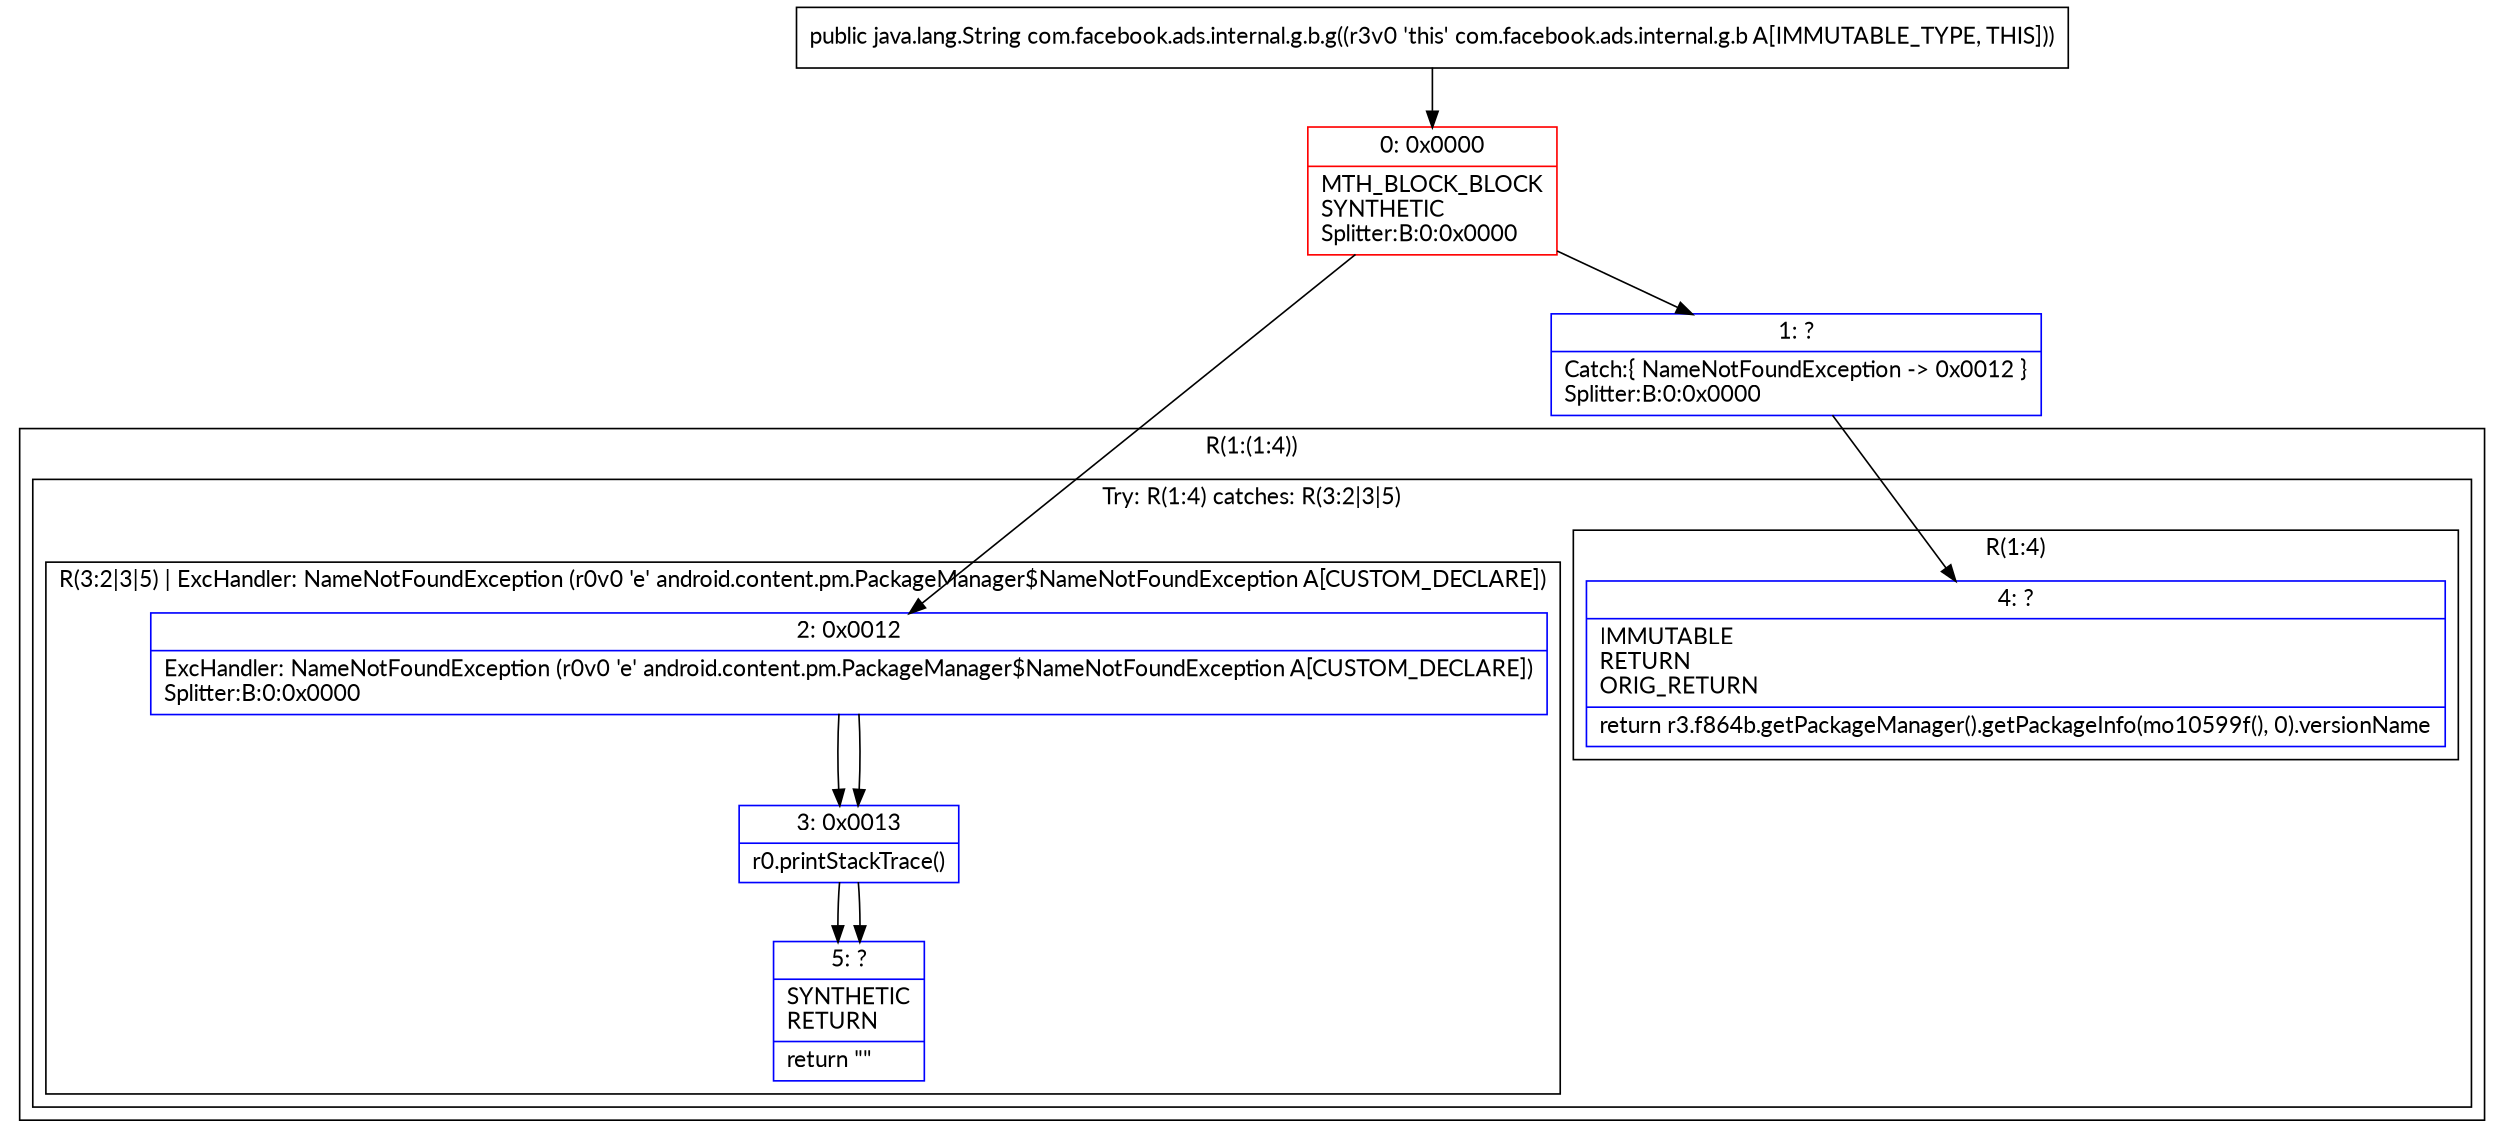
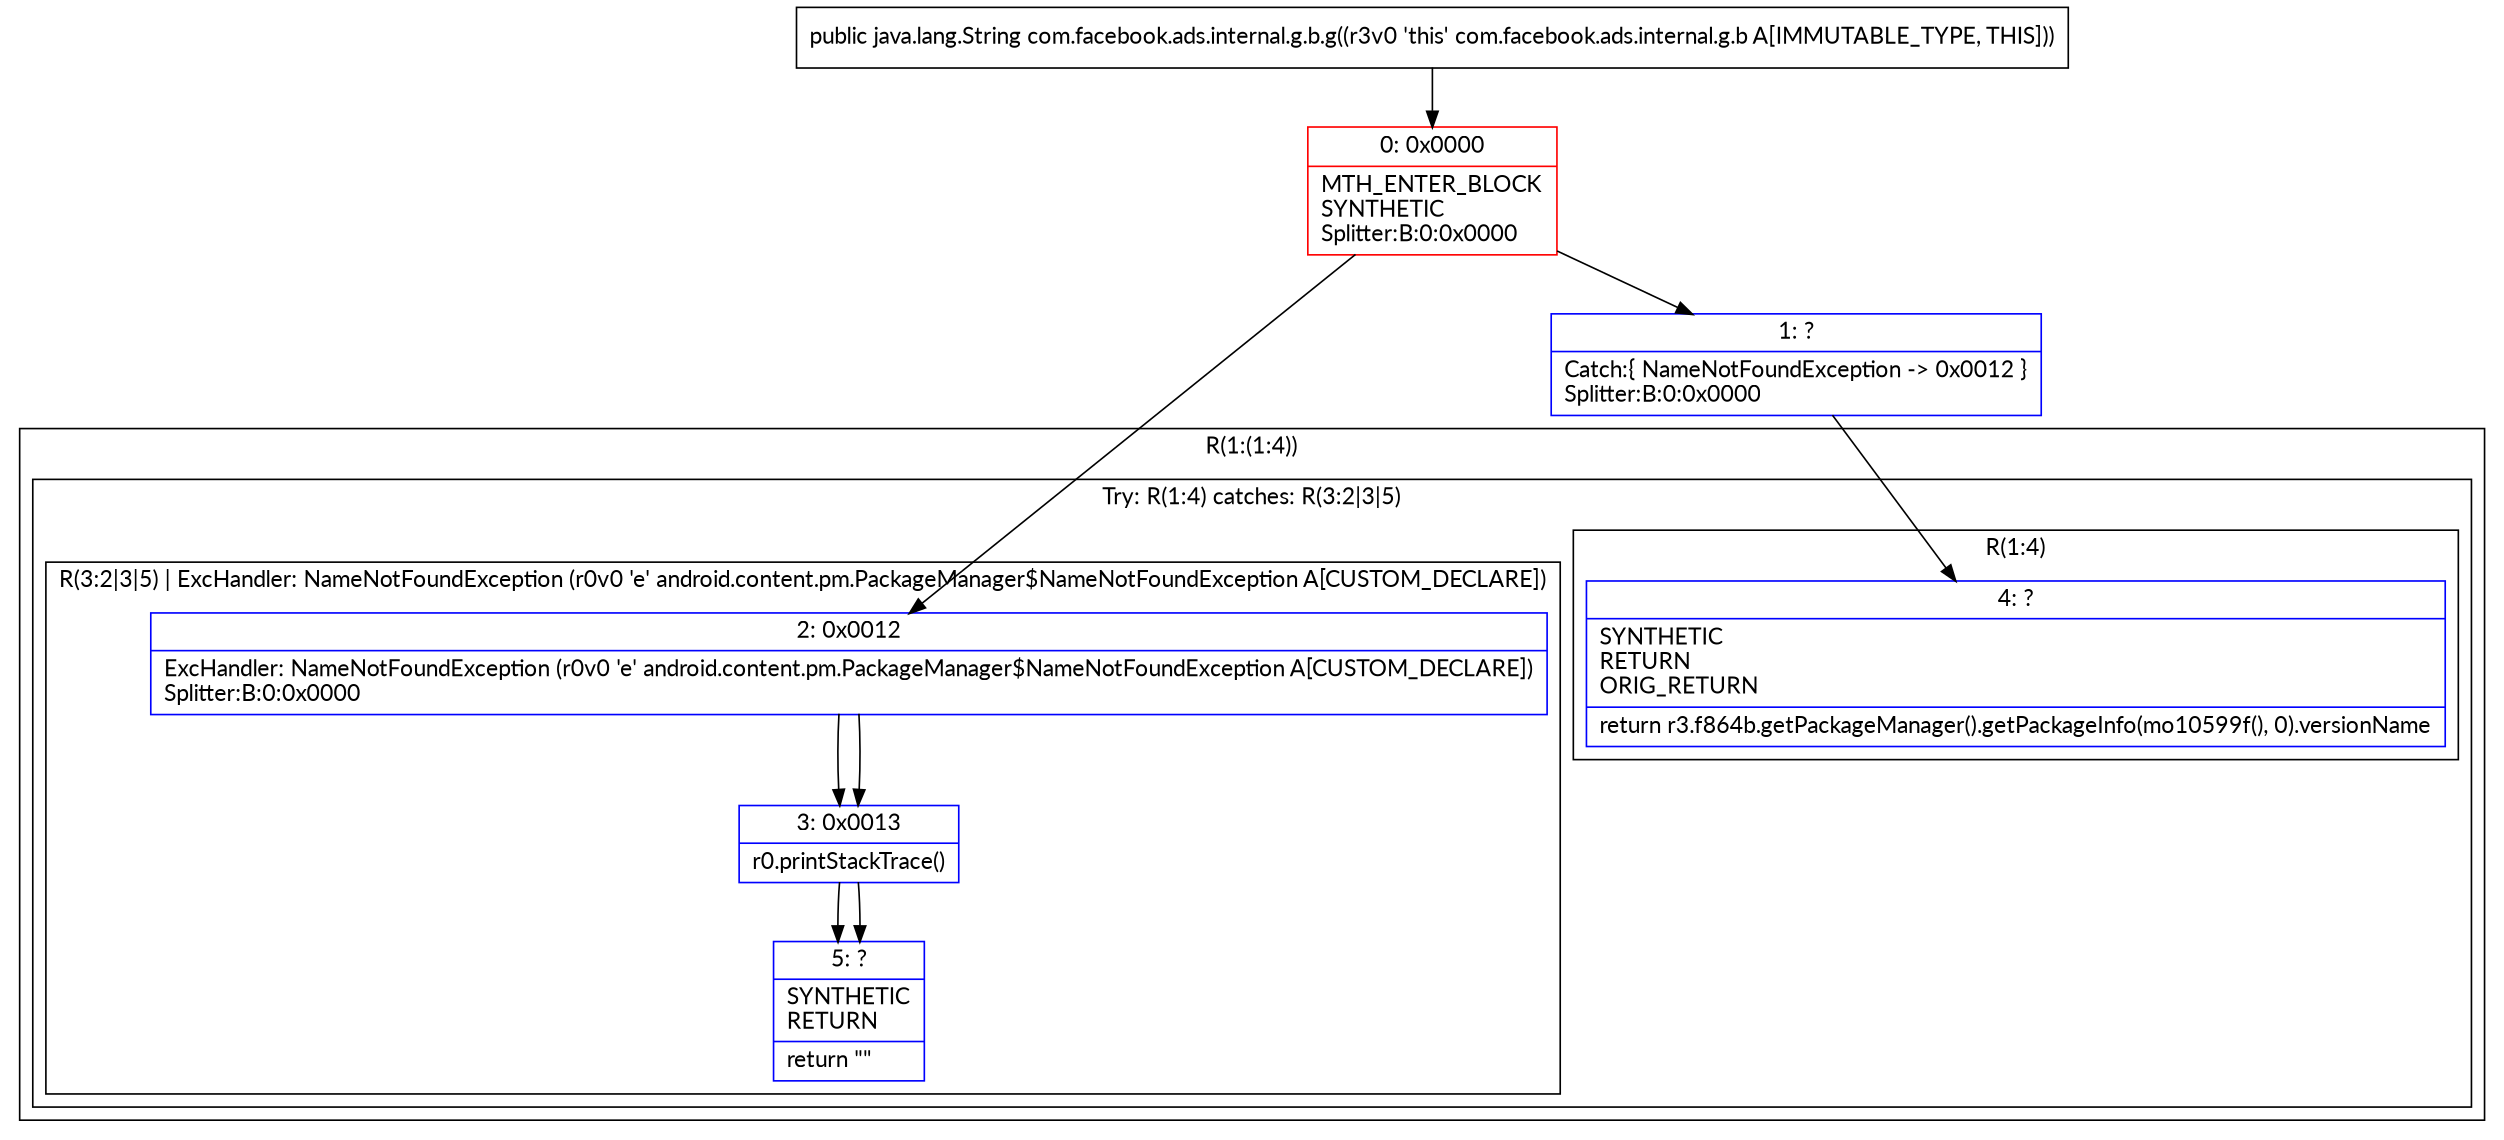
node "0: 0x0000": text "MTH_BLOCK_BLOCK" -> "MTH_ENTER_BLOCK"
node "4: ?": text "IMMUTABLE" -> "SYNTHETIC"
